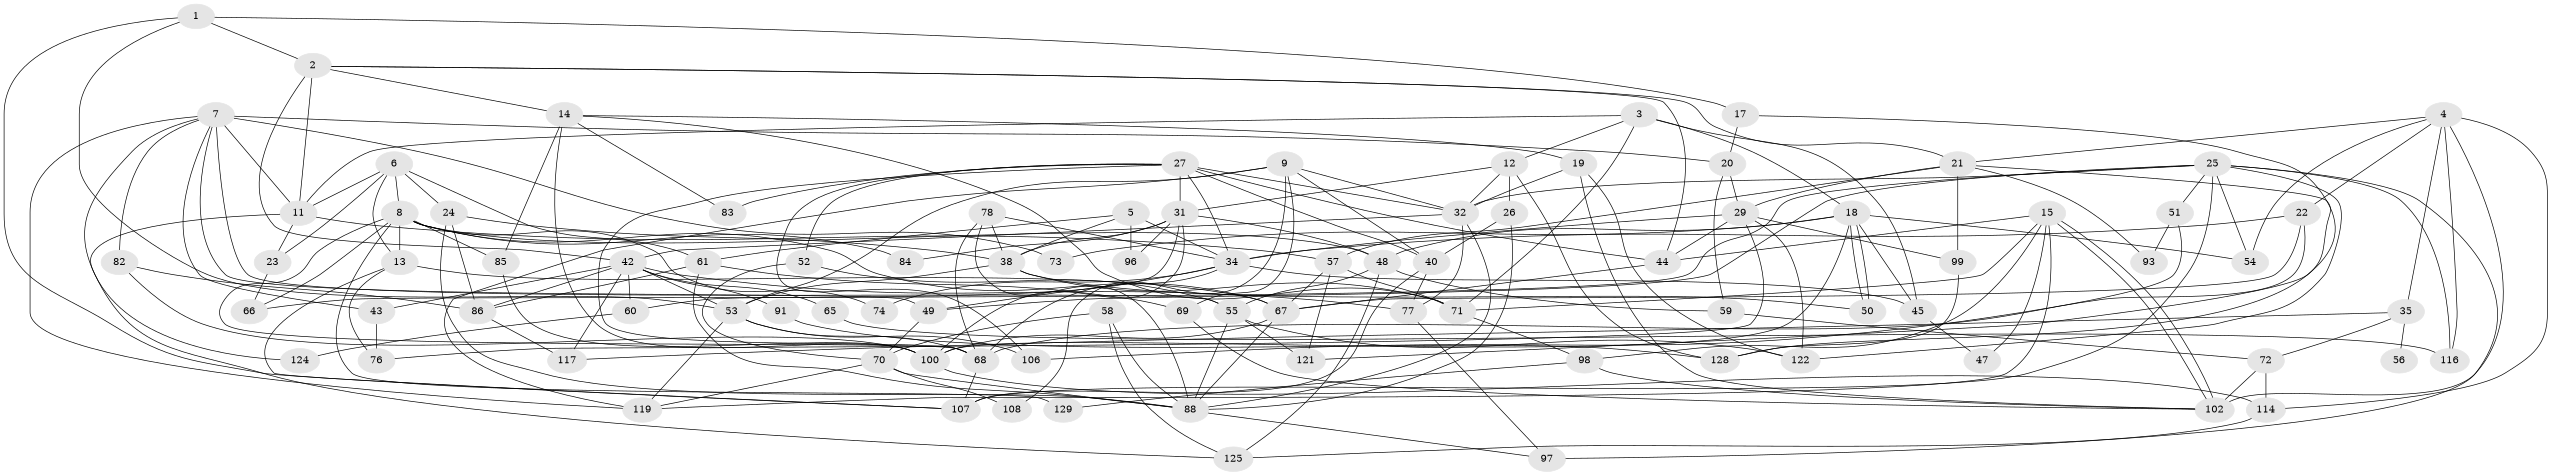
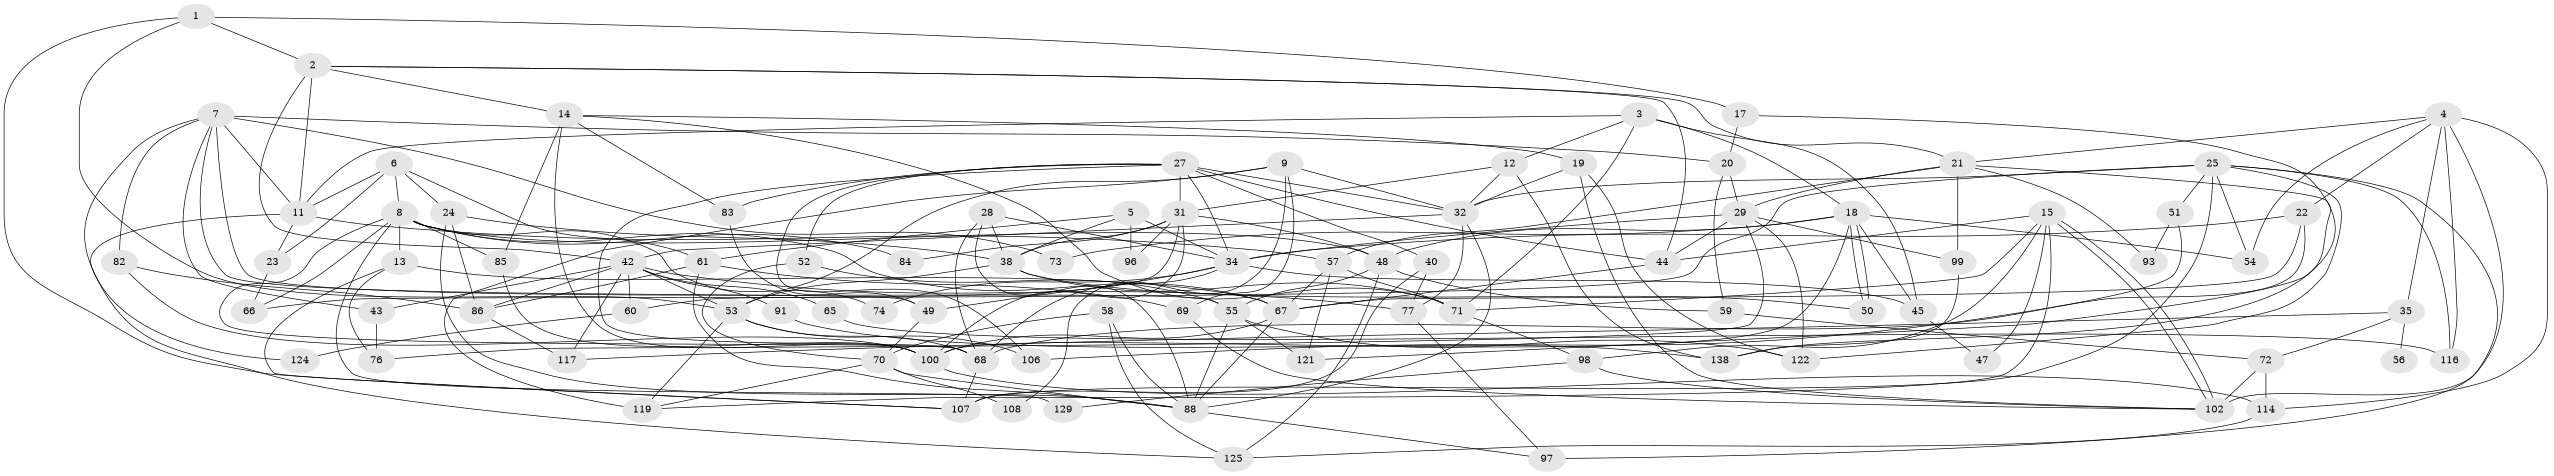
node "78": label "78" -> "28"
edge "9" -- "40": removed
node "26": removed
edge "6" -- "13": removed
edge "25" -- "49": now "83" -- "49"
node "128": label "128" -> "138"
edge "7" -- "119": removed
